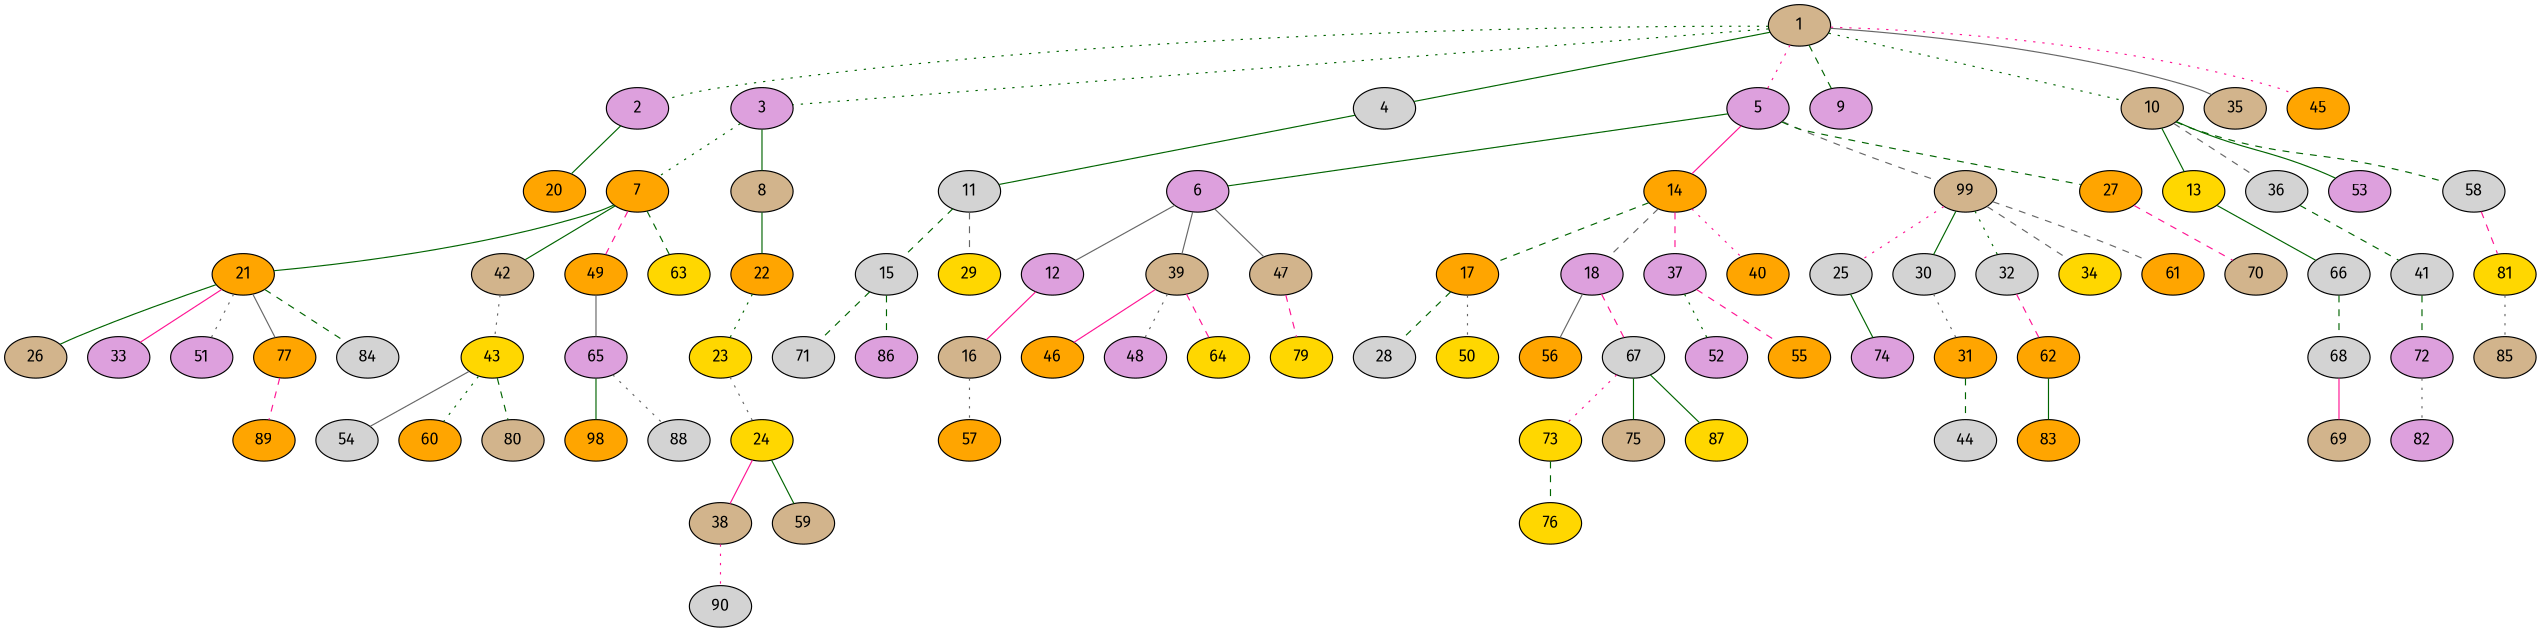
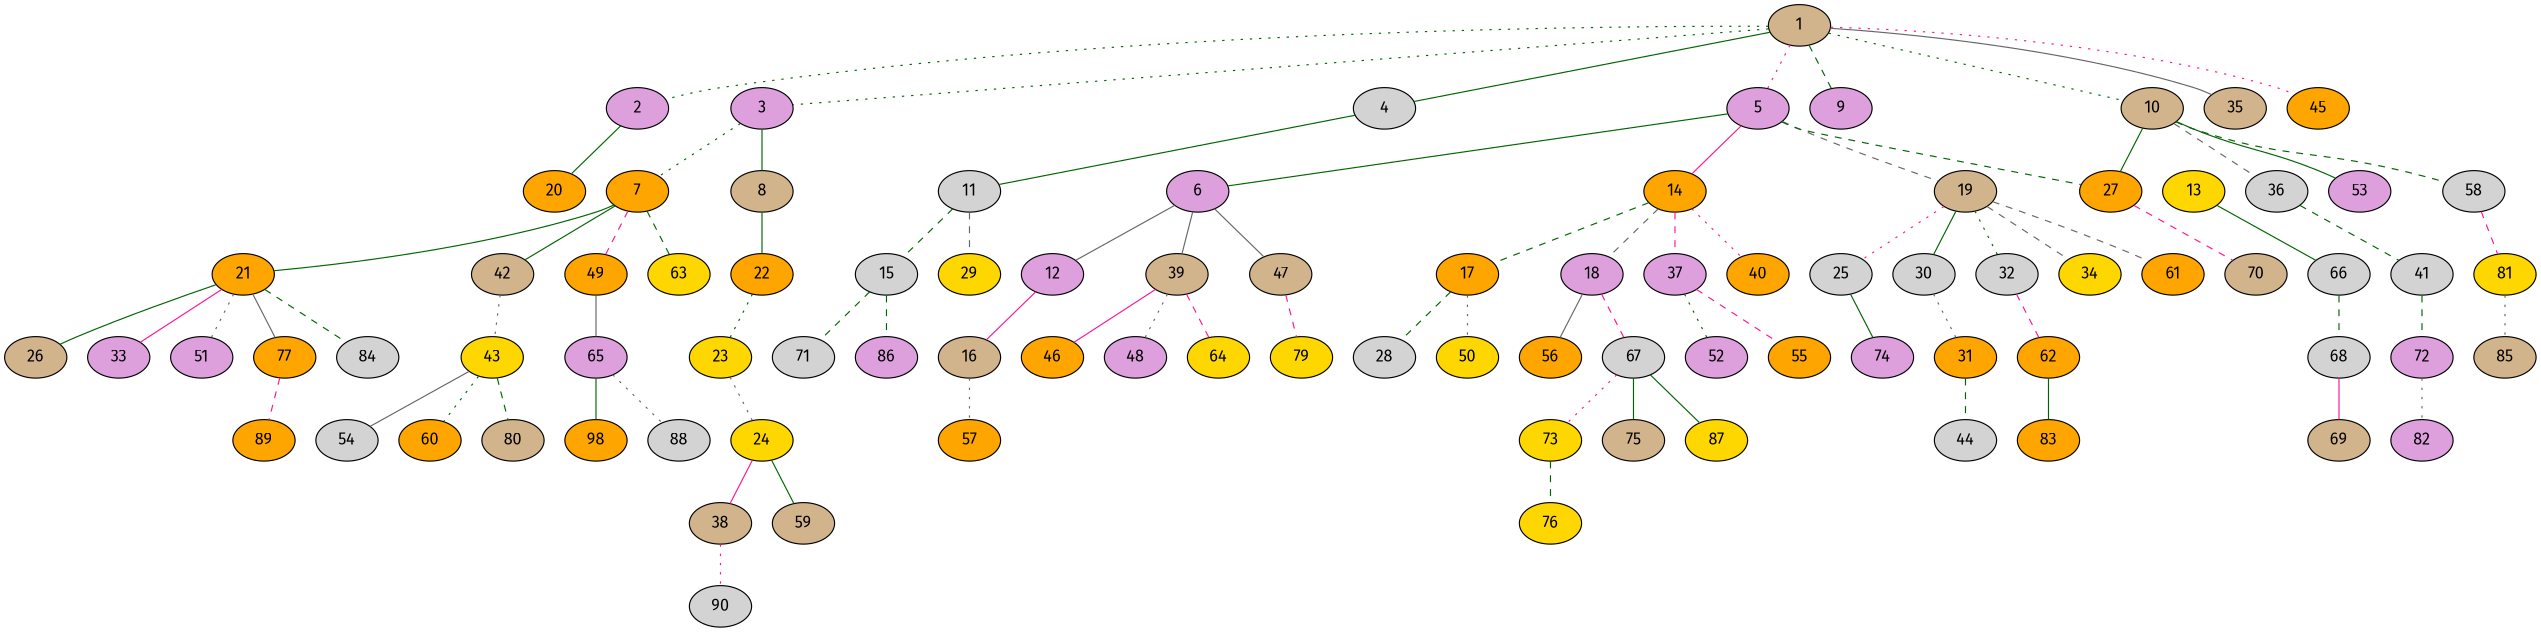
edge "10" -- "13": now "10" -- "27"
node "99": label "99" -> "19"
